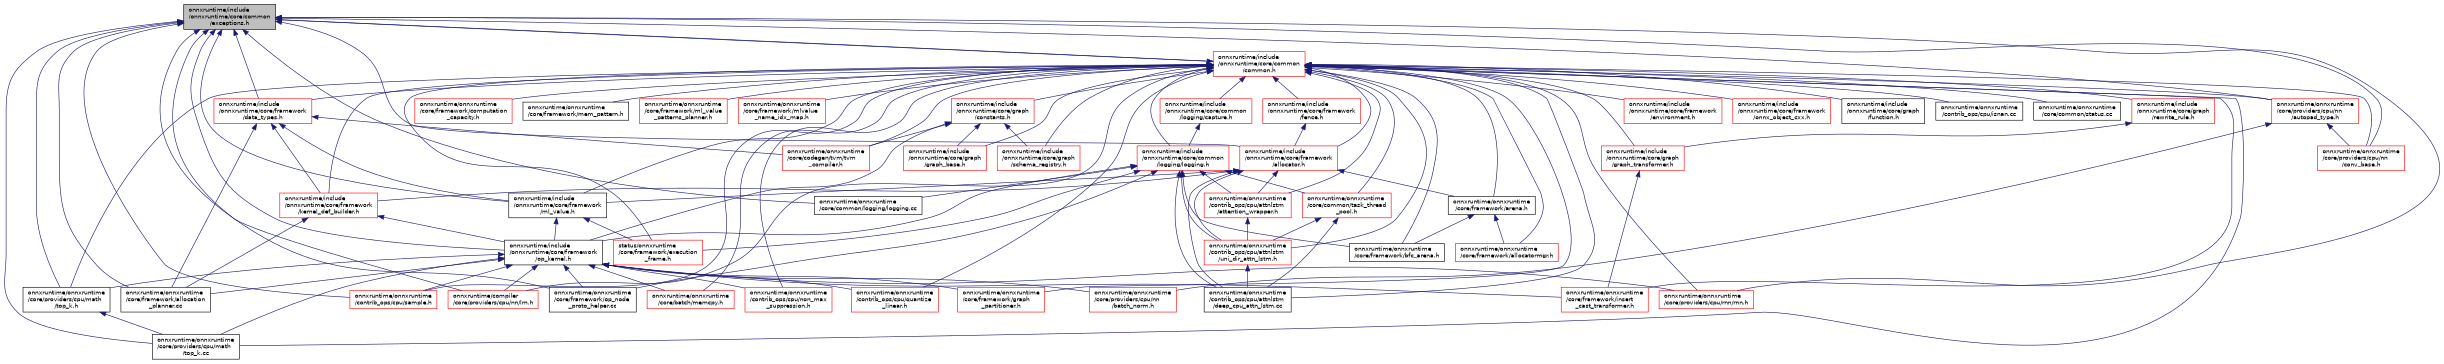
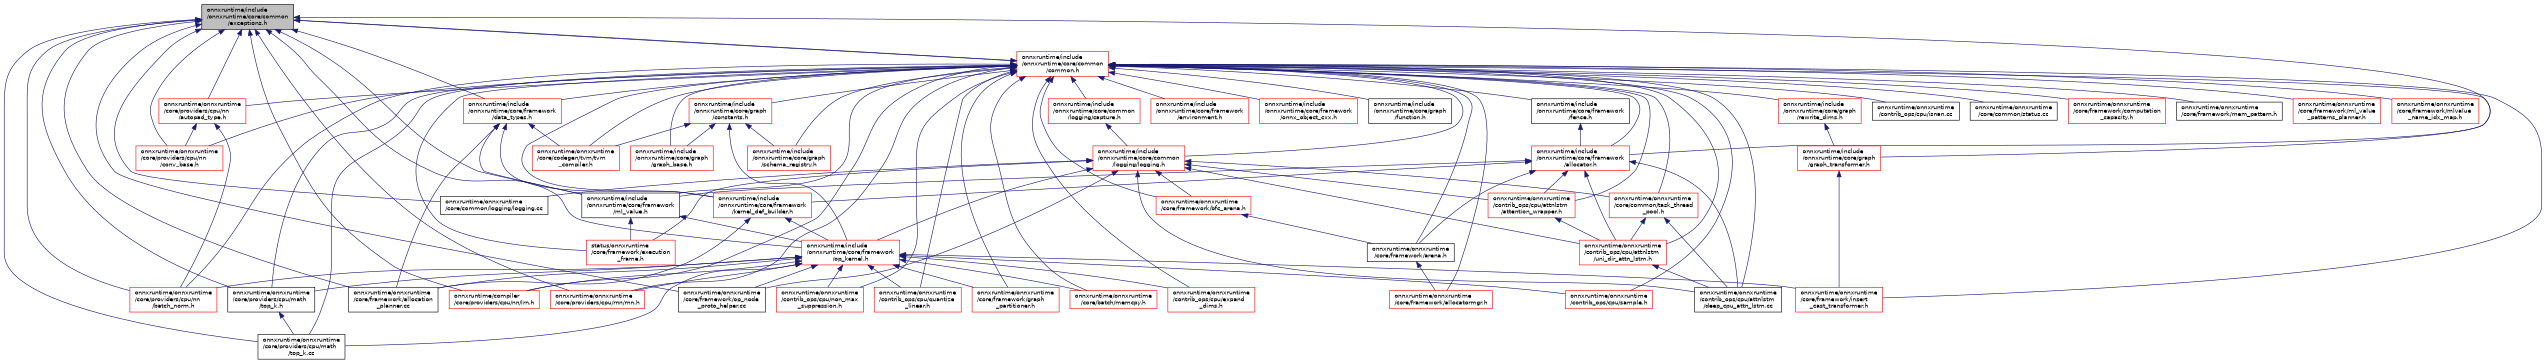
edge "onnxruntime/onnxruntime /core/providers/cpu/nn /batch_norm.h" -> "onnxruntime/include /onnxruntime/core/common /common.h": added
node "onnxruntime/include /onnxruntime/core/framework /fence.h": color red -> black
node "onnxruntime/include /onnxruntime/core/graph /rewrite_rule.h": label "onnxruntime/include /onnxruntime/core/graph /rewrite_rule.h" -> "onnxruntime/include /onnxruntime/core/graph /rewrite_dims.h"
edge "onnxruntime/onnxruntime /contrib_ops/cpu/sample.h" -> "onnxruntime/include /onnxruntime/core/common /exceptions.h": now "onnxruntime/onnxruntime /core/providers/cpu/nn /batch_norm.h" -> "onnxruntime/include /onnxruntime/core/common /exceptions.h"
edge "onnxruntime/onnxruntime /core/framework/bfc_arena.h" -> "onnxruntime/onnxruntime /core/framework/arena.h": reversed
node "onnxruntime/include /onnxruntime/core/framework /op_kernel.h": color black -> red
node "onnxruntime/onnxruntime /core/framework/bfc_arena.h": color black -> red
node "onnxruntime/onnxruntime /contrib_ops/cpu/expand _dims.h": added
